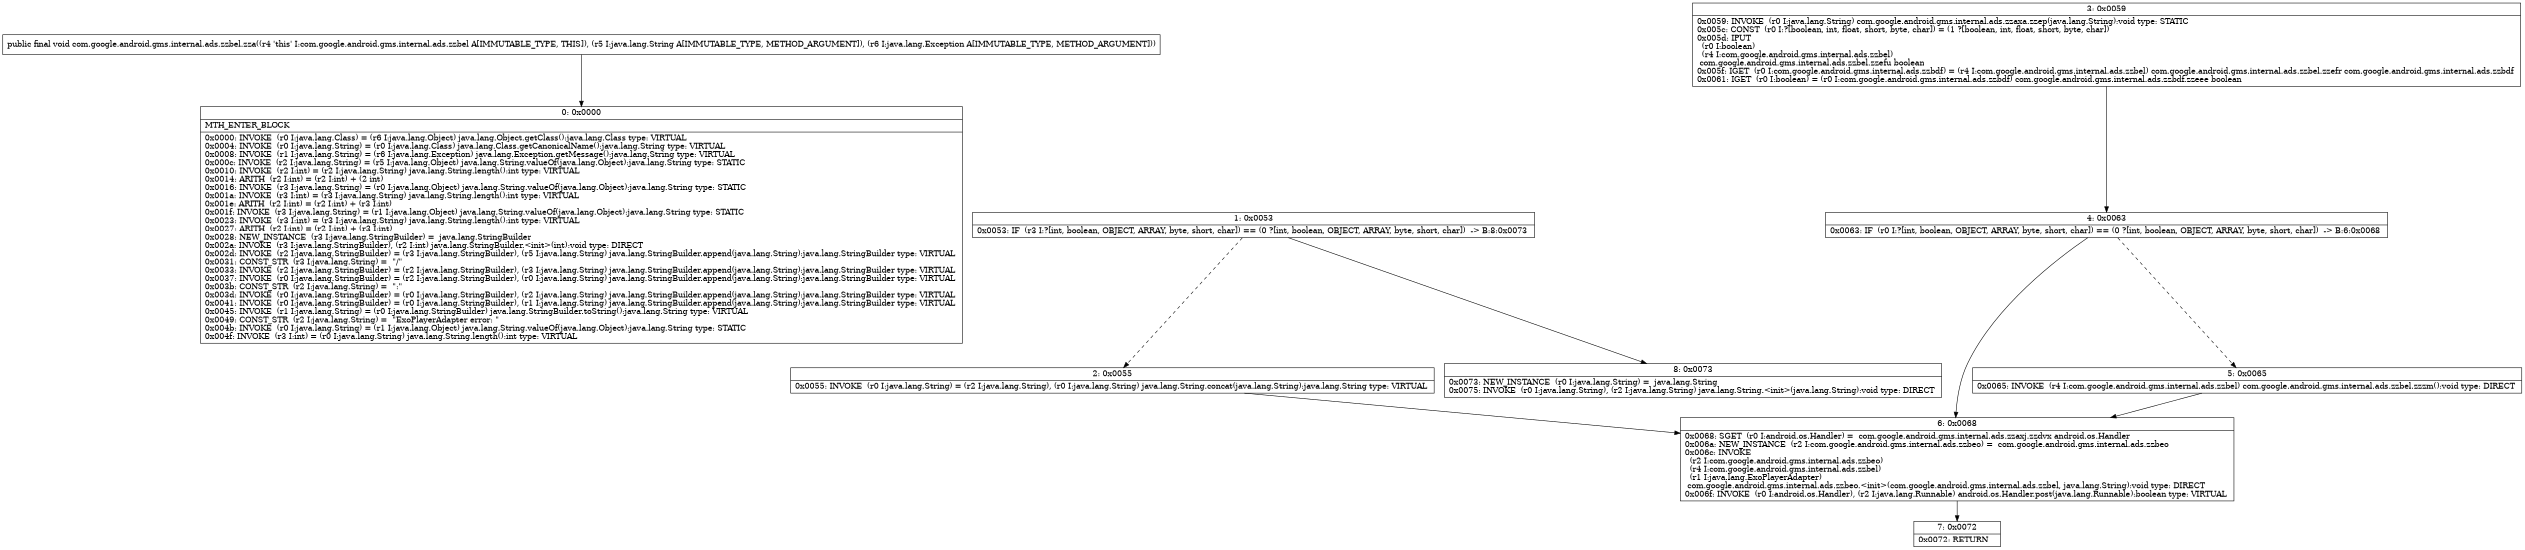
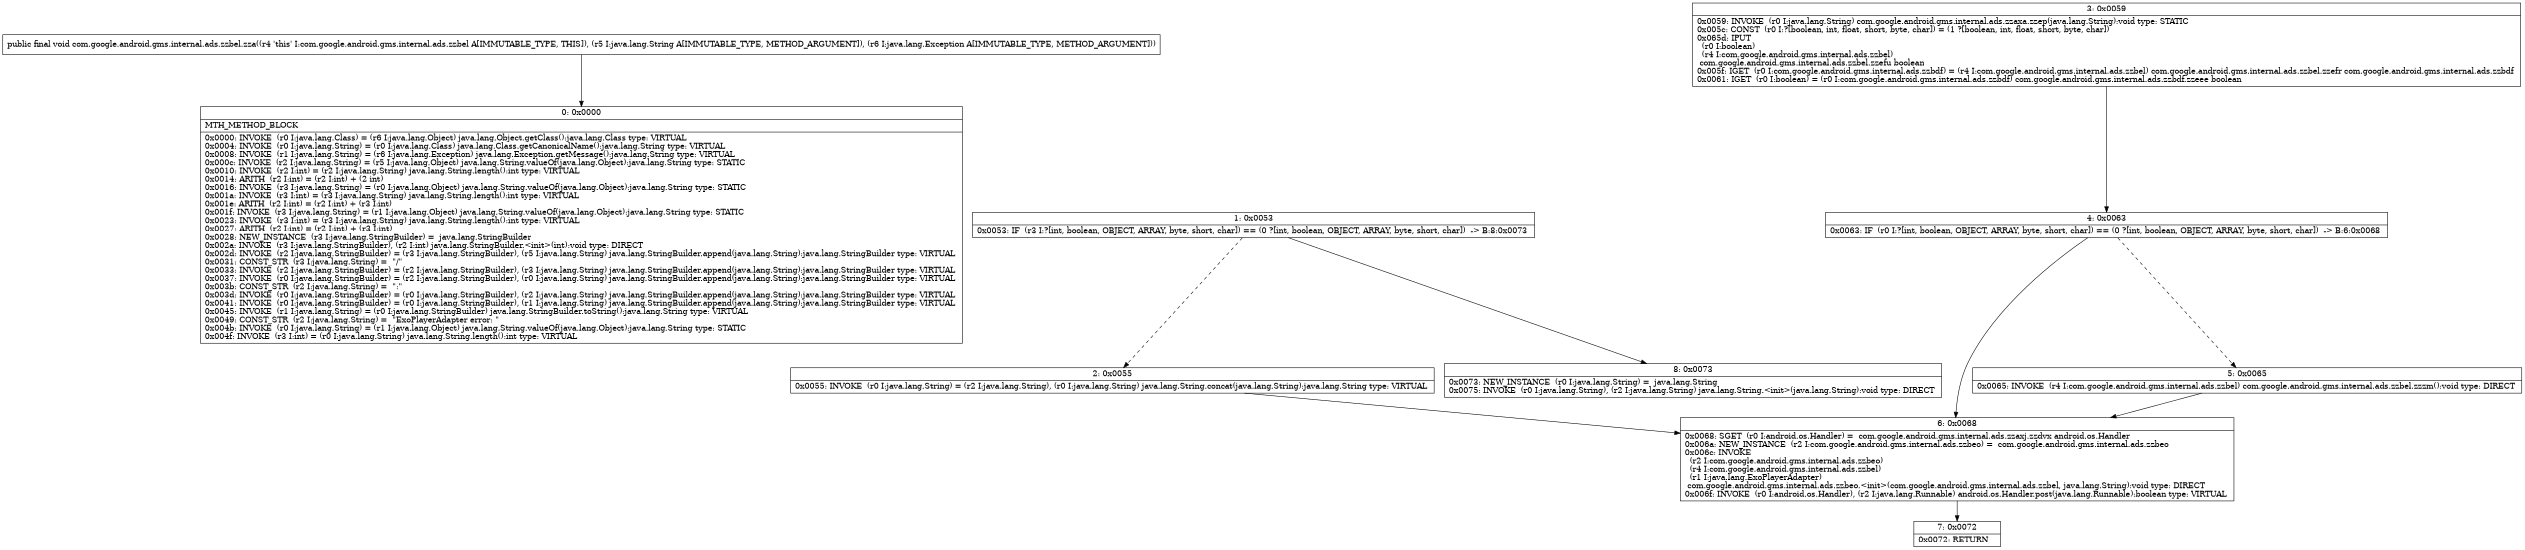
node "3: 0x0059": text "0x005d: IPUT" -> "0x065d: IPUT"
node "0: 0x0000": text "MTH_ENTER_BLOCK" -> "MTH_METHOD_BLOCK"
